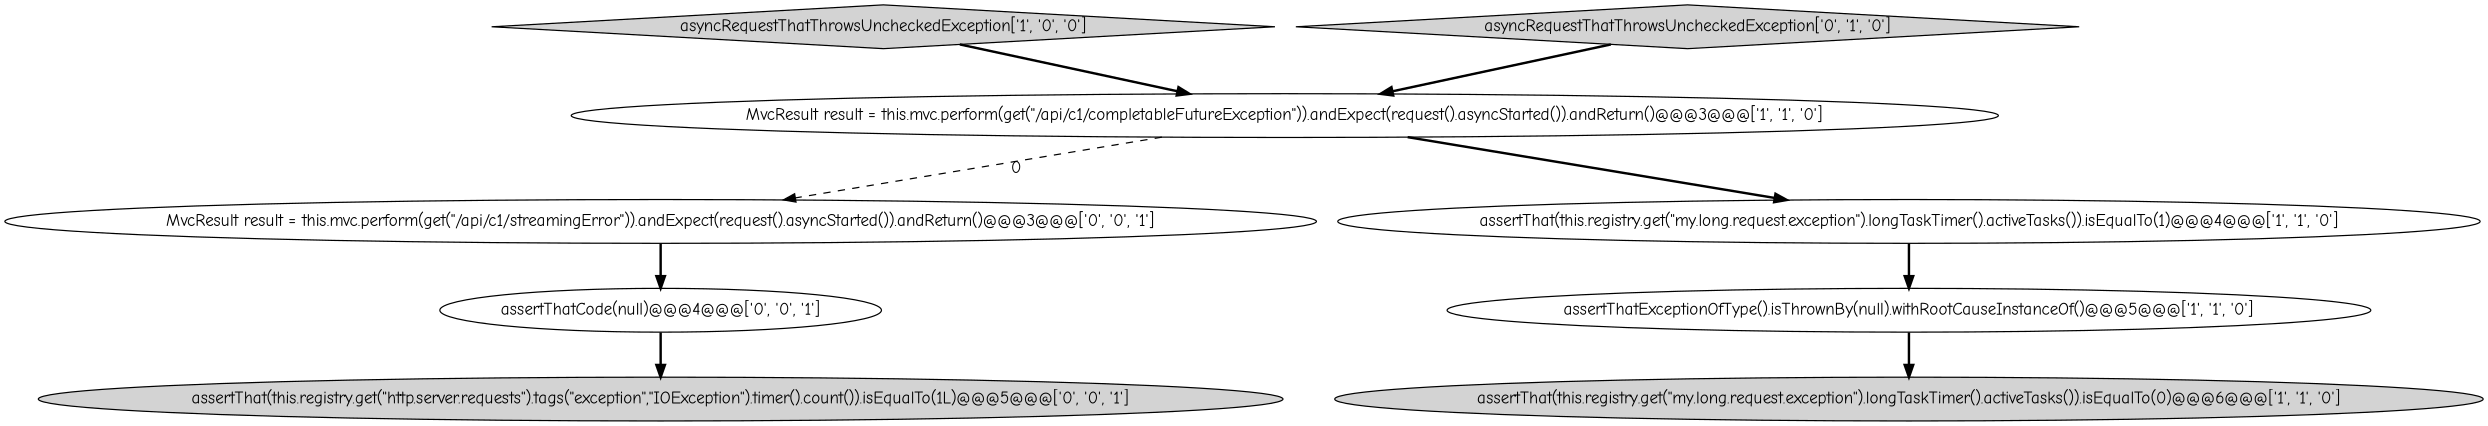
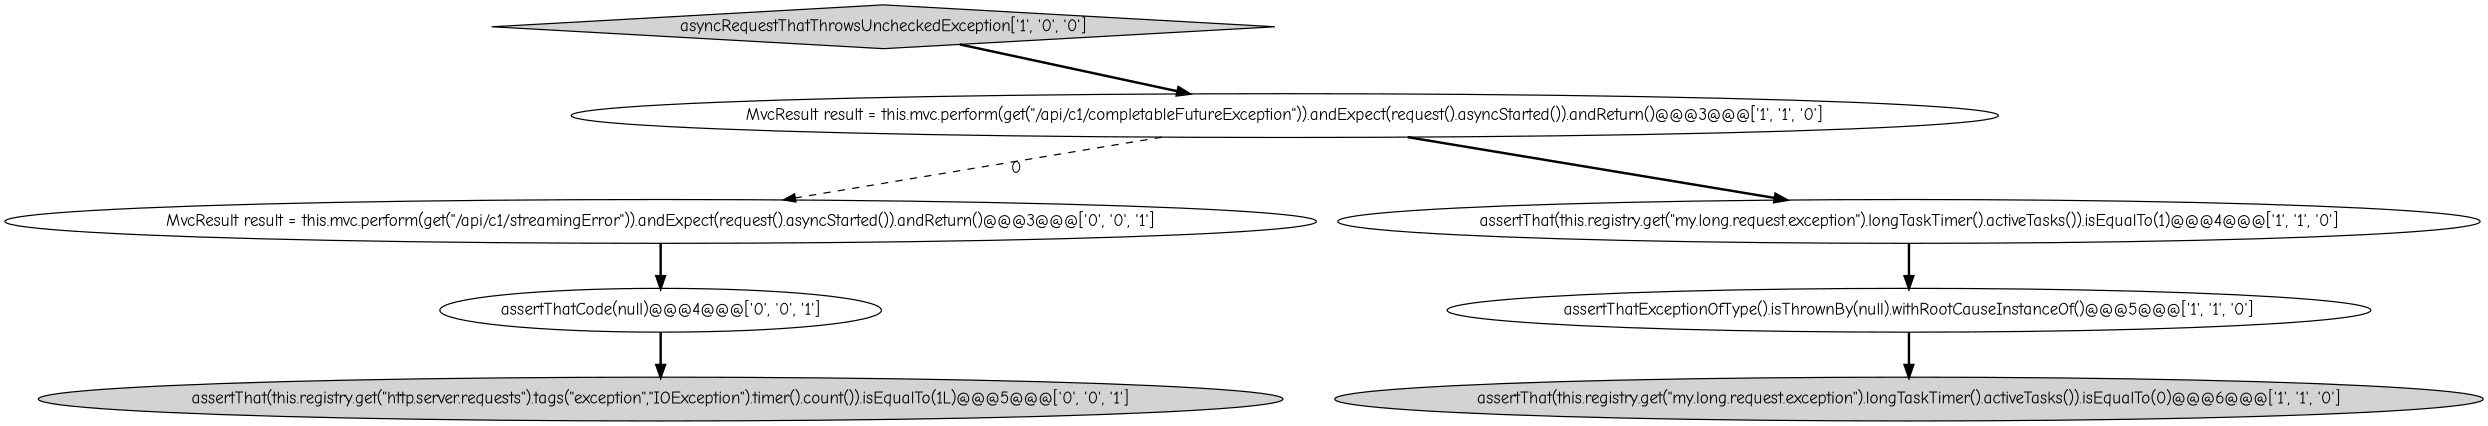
node "asyncRequestThatThrowsUncheckedException['0', '1', '0']": removed
